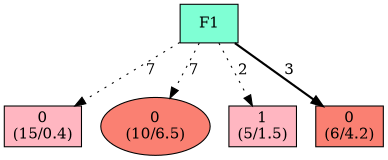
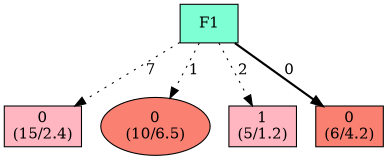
edge "F1" -> "0 (10/6.5)": label "7" -> "1"
edge "F1" -> "0 (6/4.2)": label "3" -> "0"
node "0 (15/0.4)": label "0 (15/0.4)" -> "0 (15/2.4)"
node "1 (5/1.5)": label "1 (5/1.5)" -> "1 (5/1.2)"
